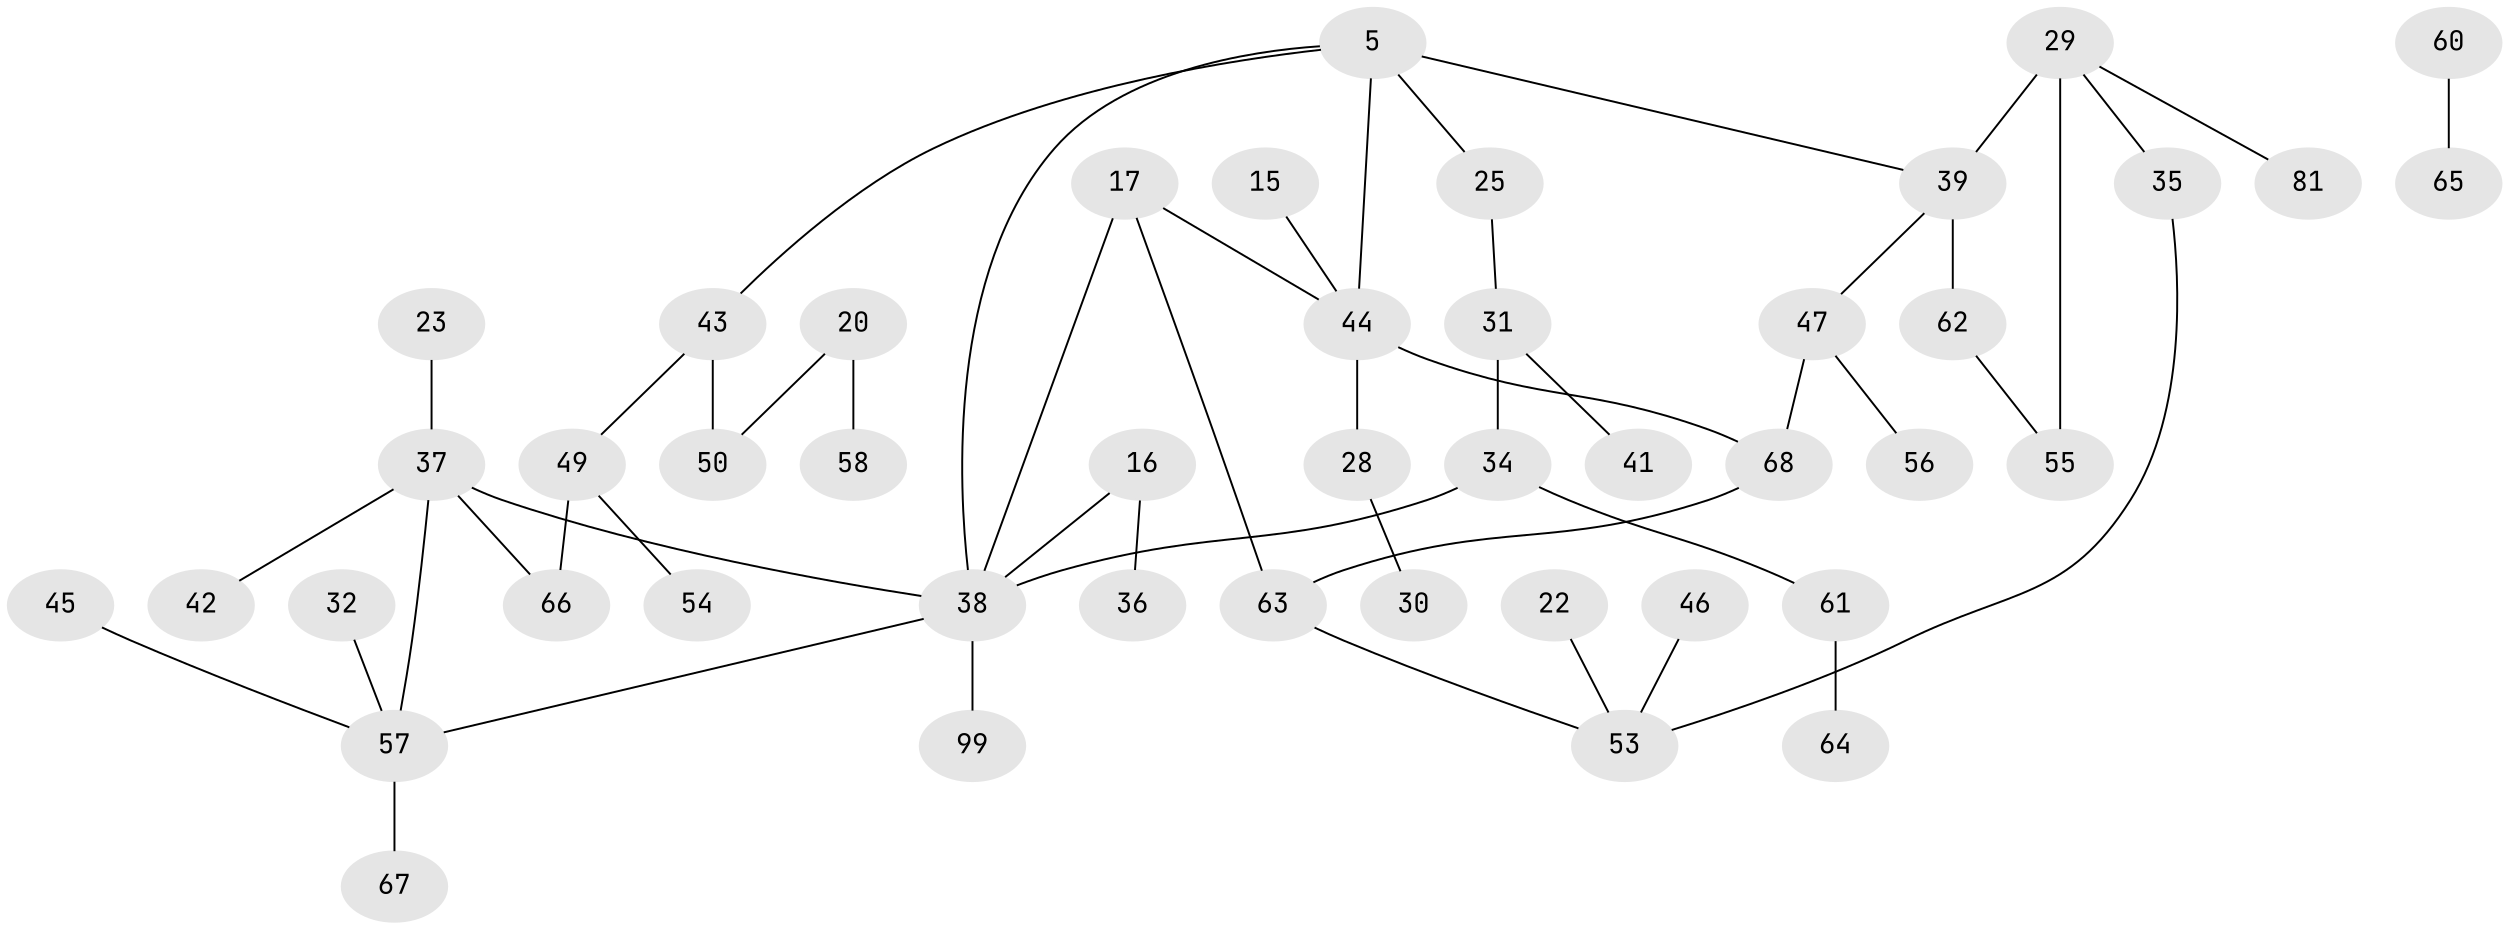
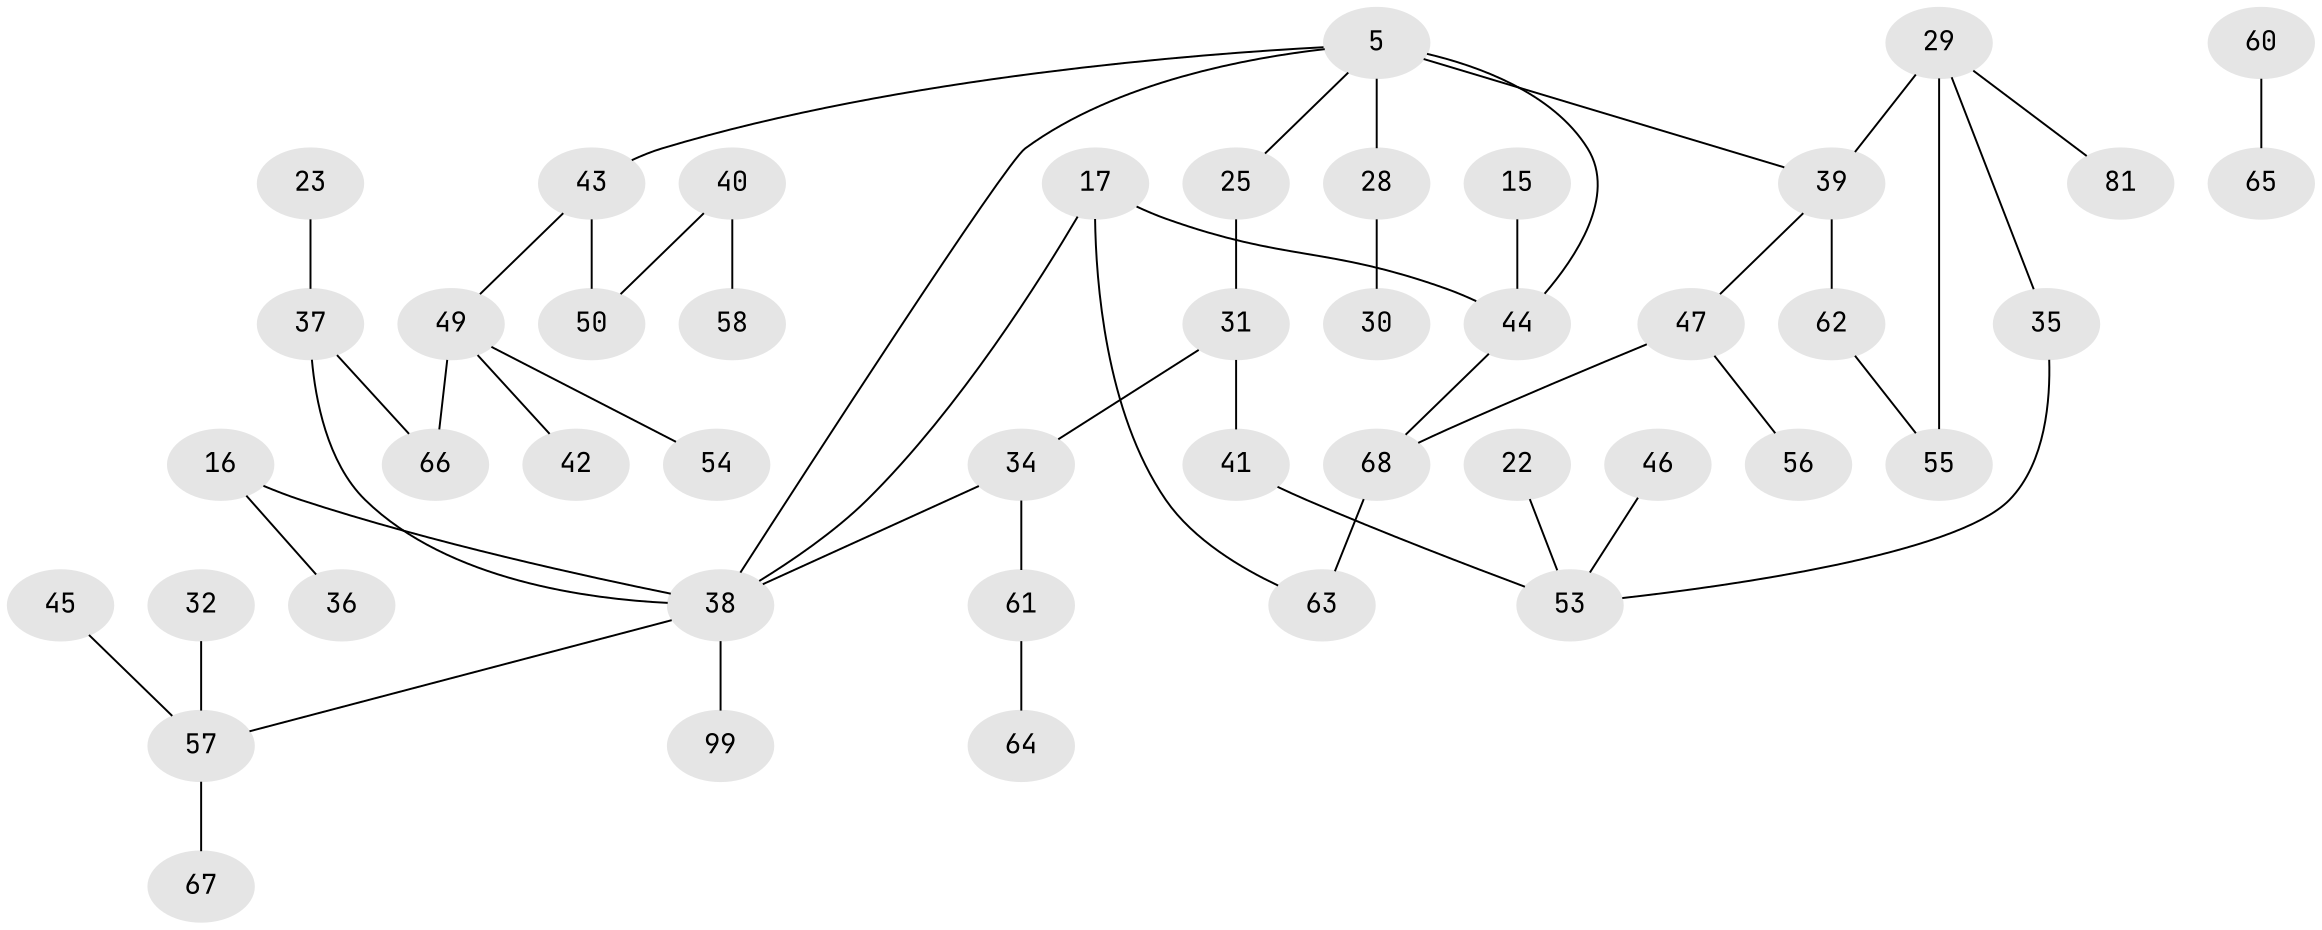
node "20": label "20" -> "40"
edge "44" -- "28": now "5" -- "28"
edge "37" -- "42": now "49" -- "42"
edge "37" -- "57": removed
edge "63" -- "53": now "41" -- "53"
